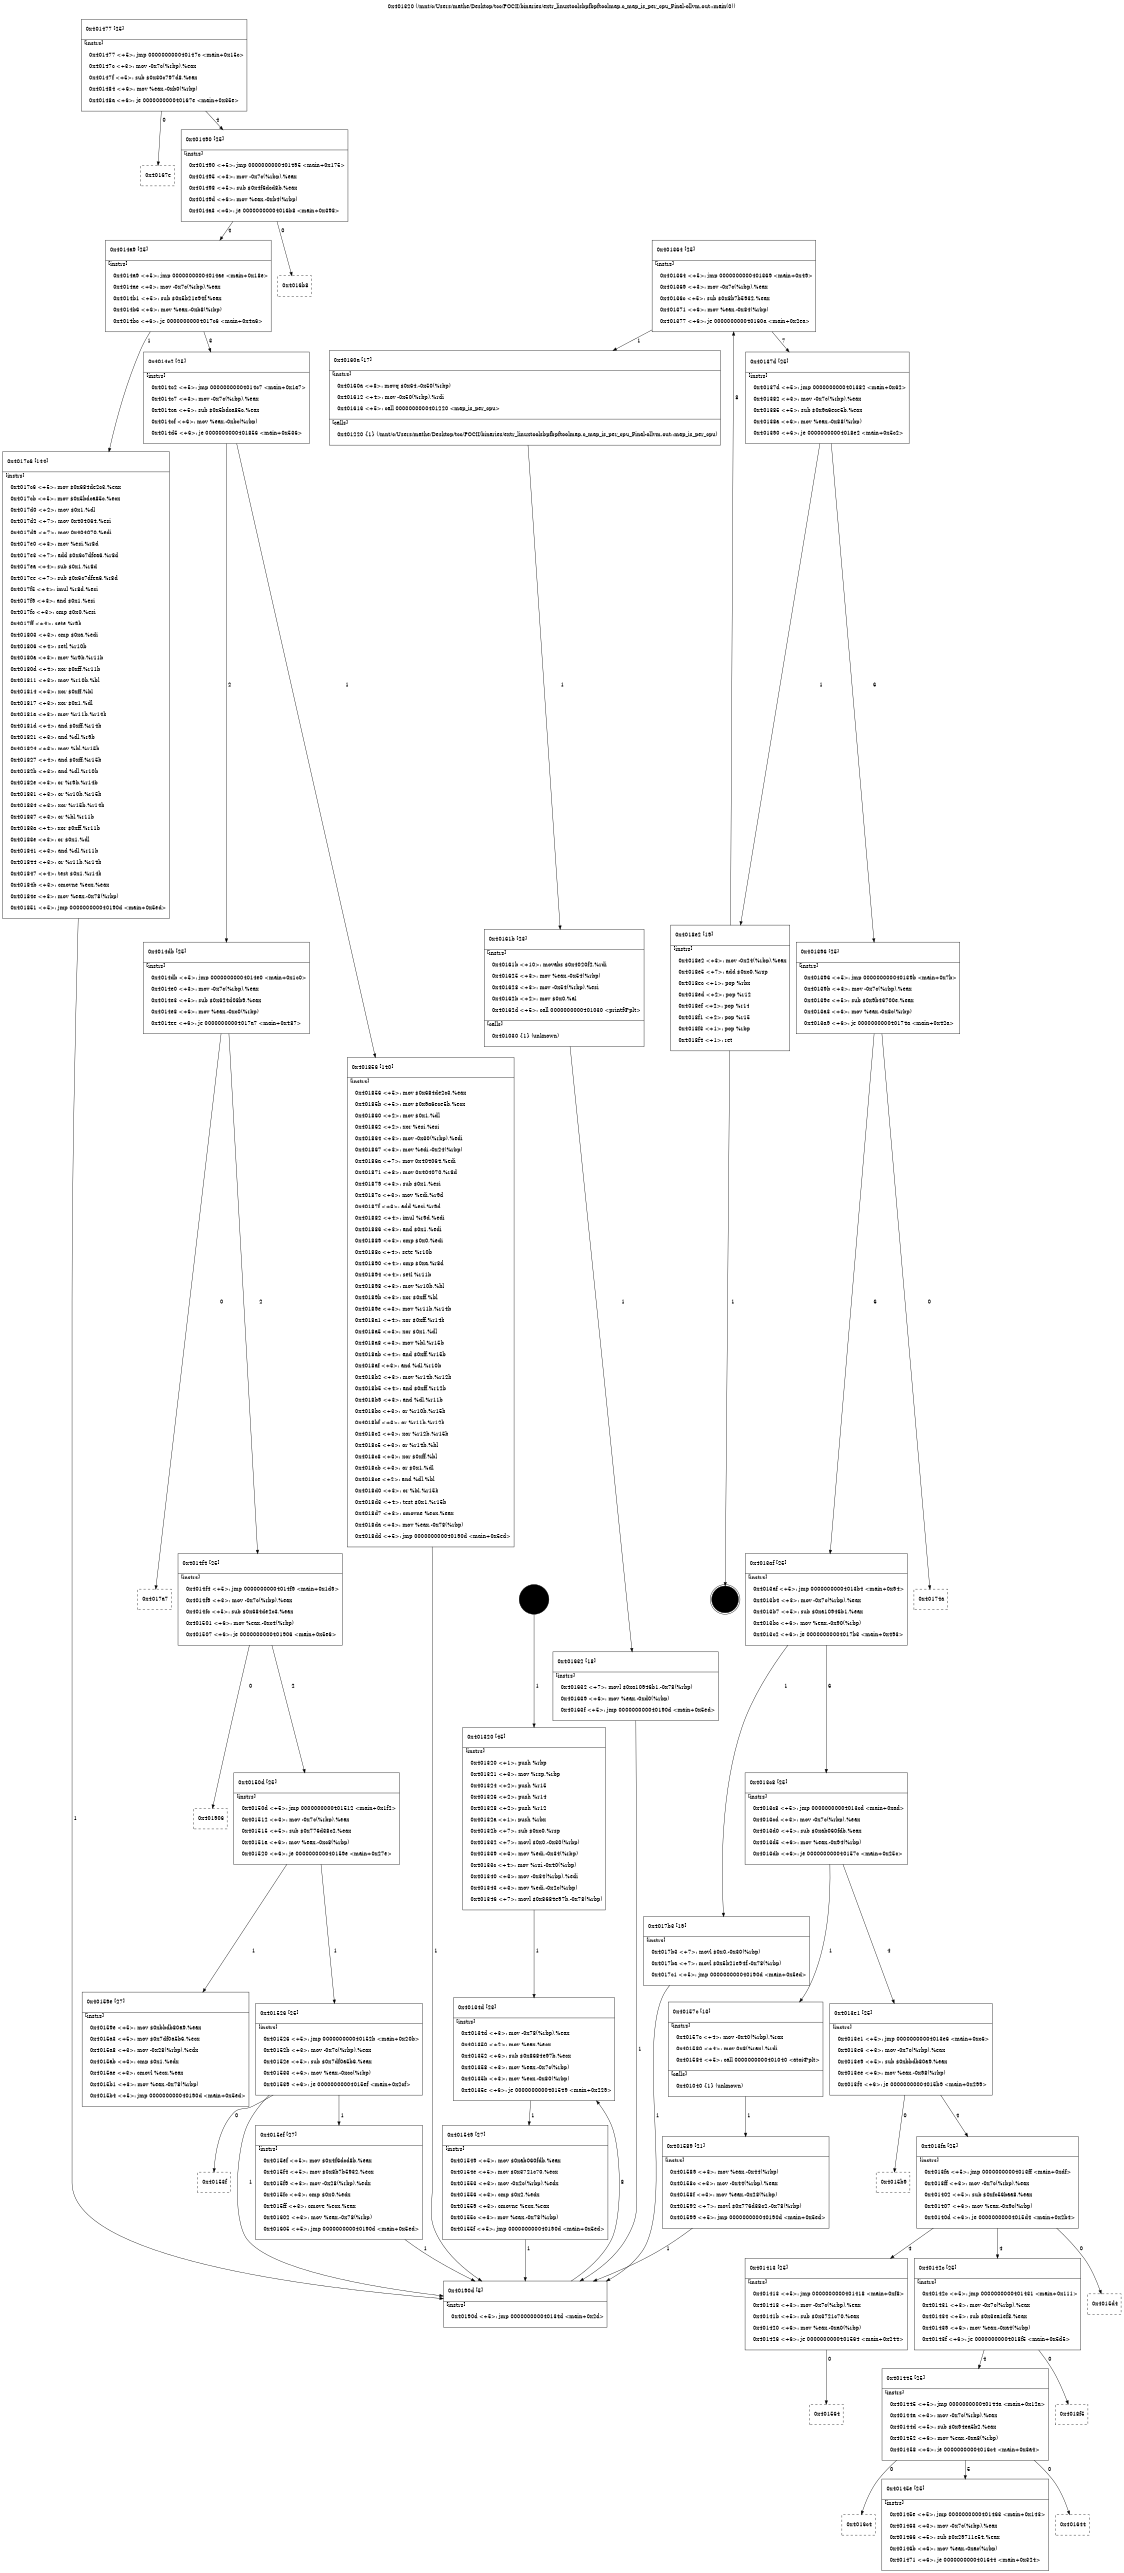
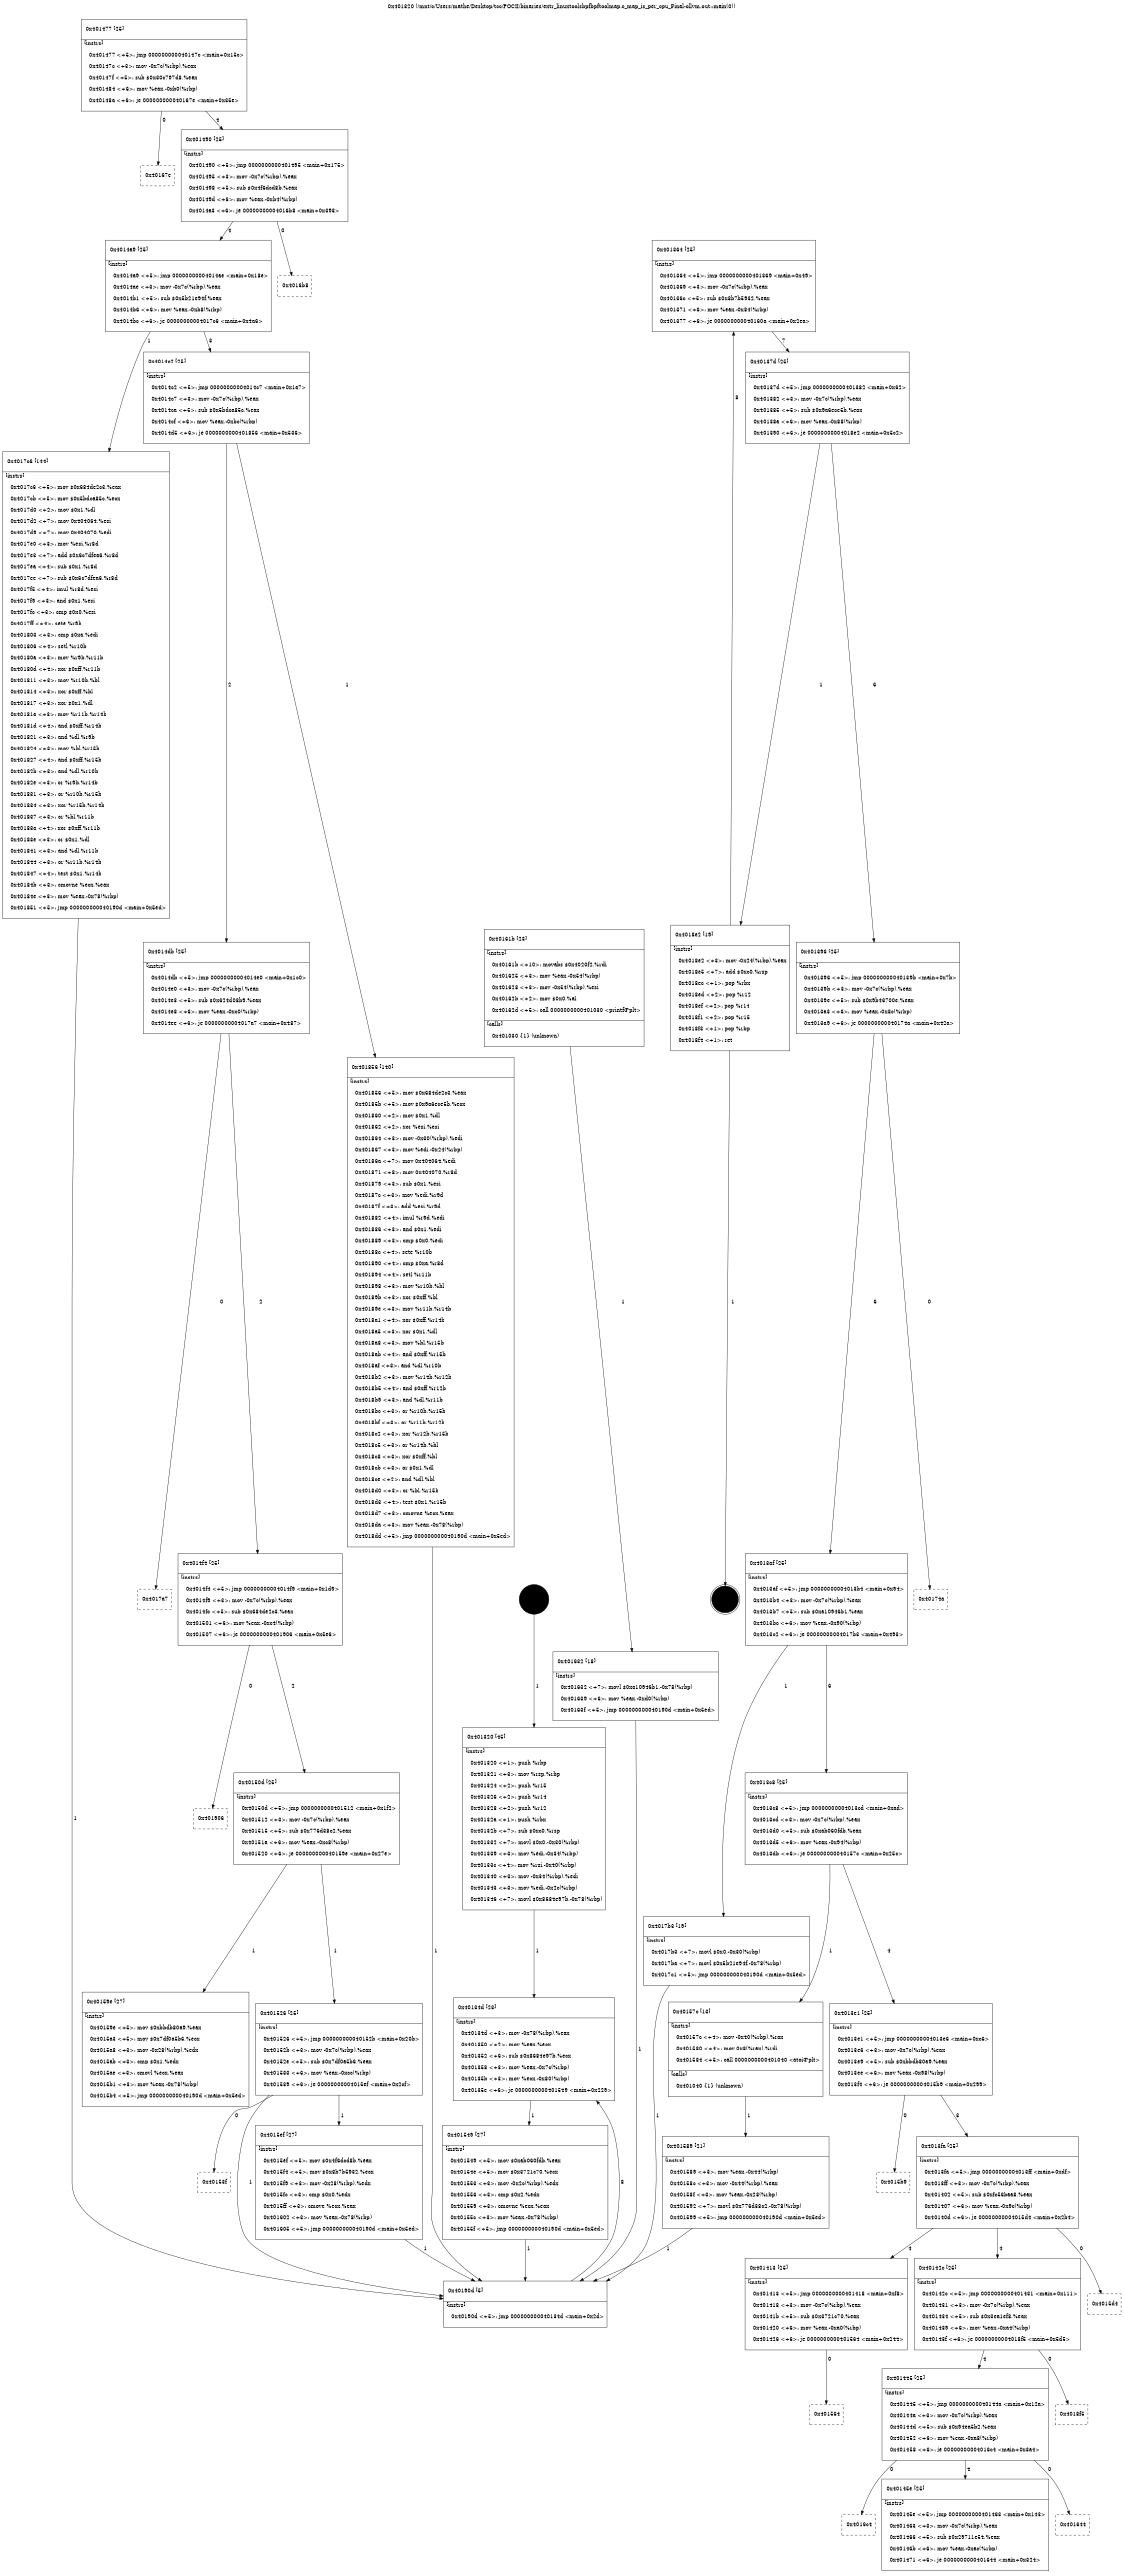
node "0x40160a [17]": removed
edge "0x4013e1 [25]" -> "0x4013fa [25]": label " 4" -> " 3"
edge "0x401445 [25]" -> "0x40145e [25]": label " 5" -> " 4"
